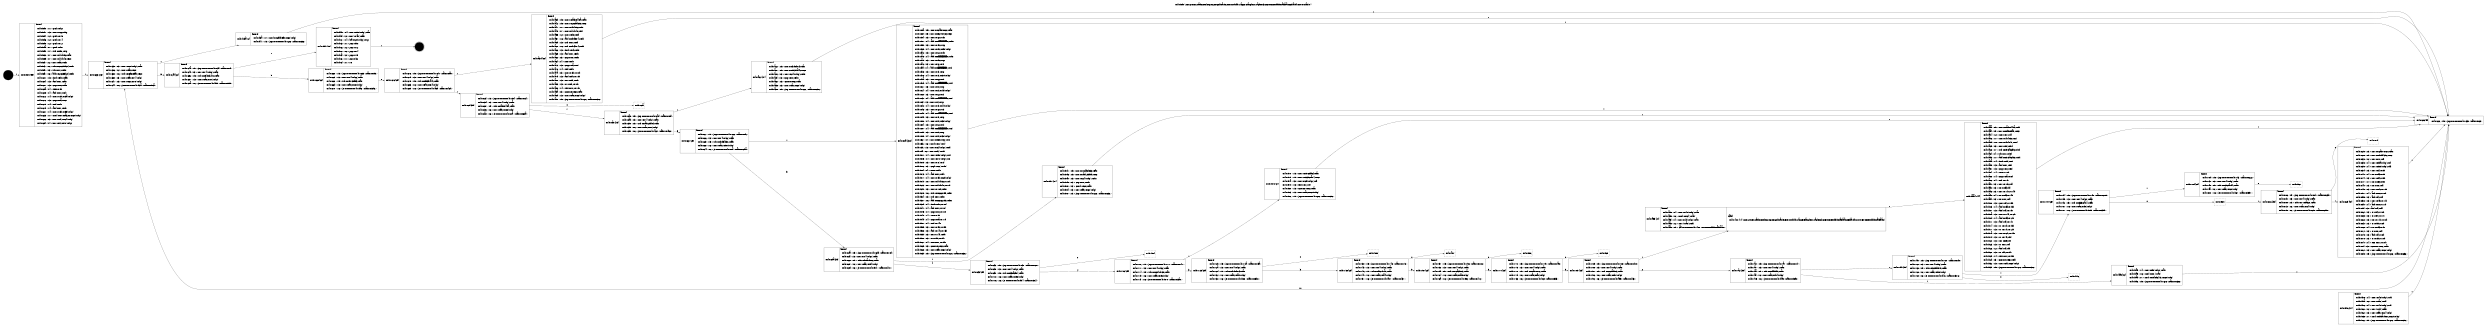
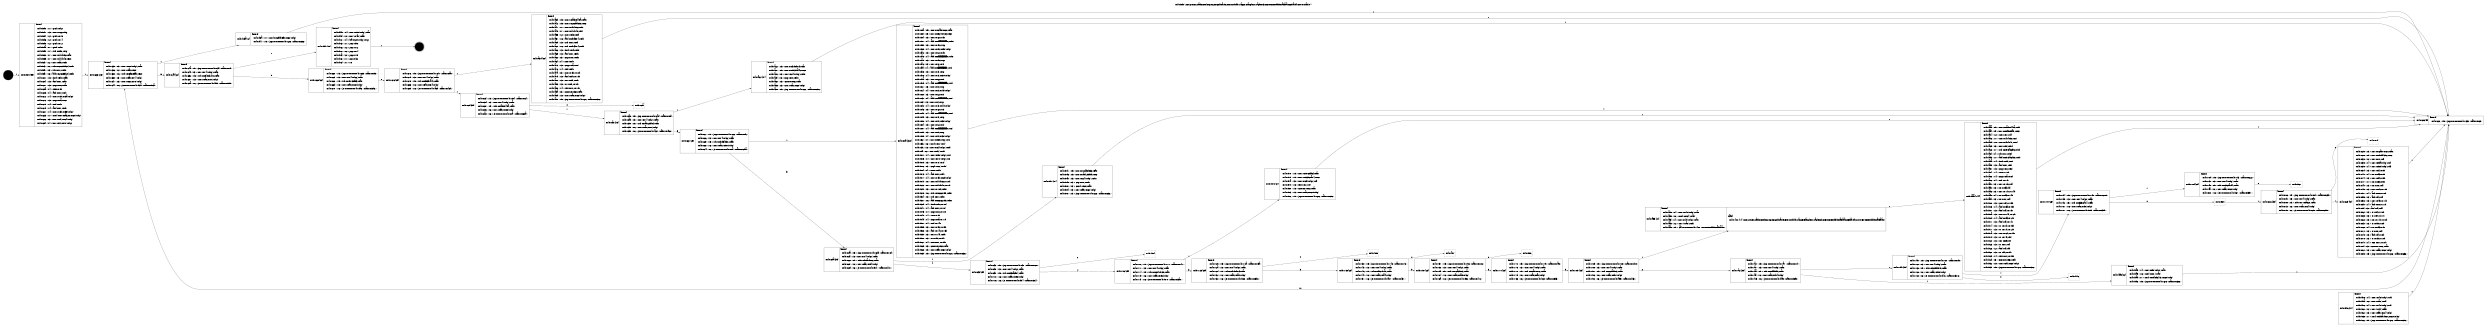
node "0x401bce": removed
